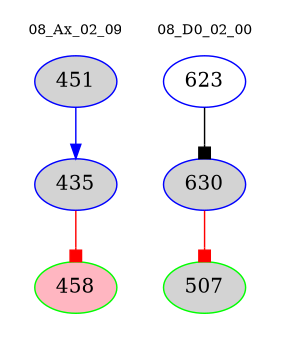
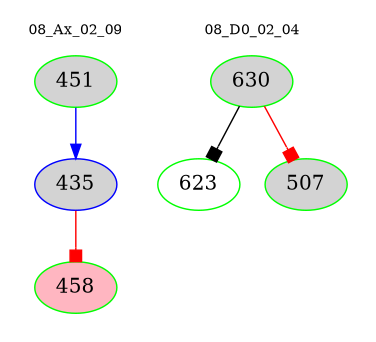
cluster "08_D0_02_00": label "08_D0_02_00" -> "08_D0_02_04"
node "451": color blue -> green
node "623": color blue -> green
edge "623" -> "630": reversed
node "630": color blue -> green
